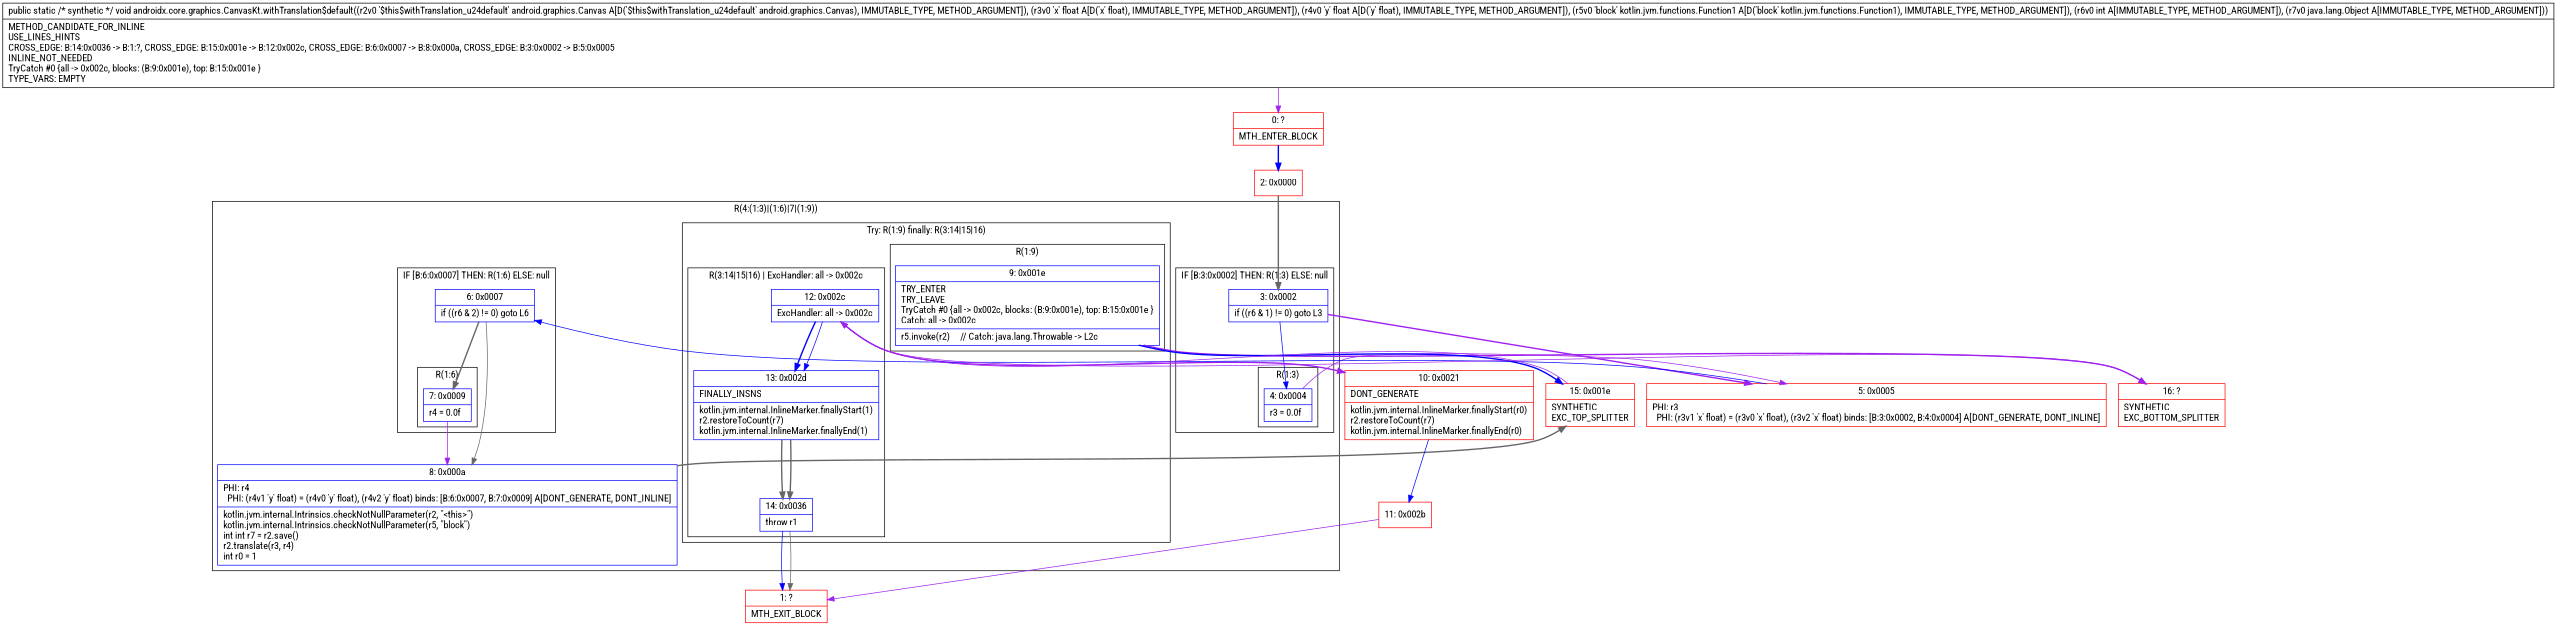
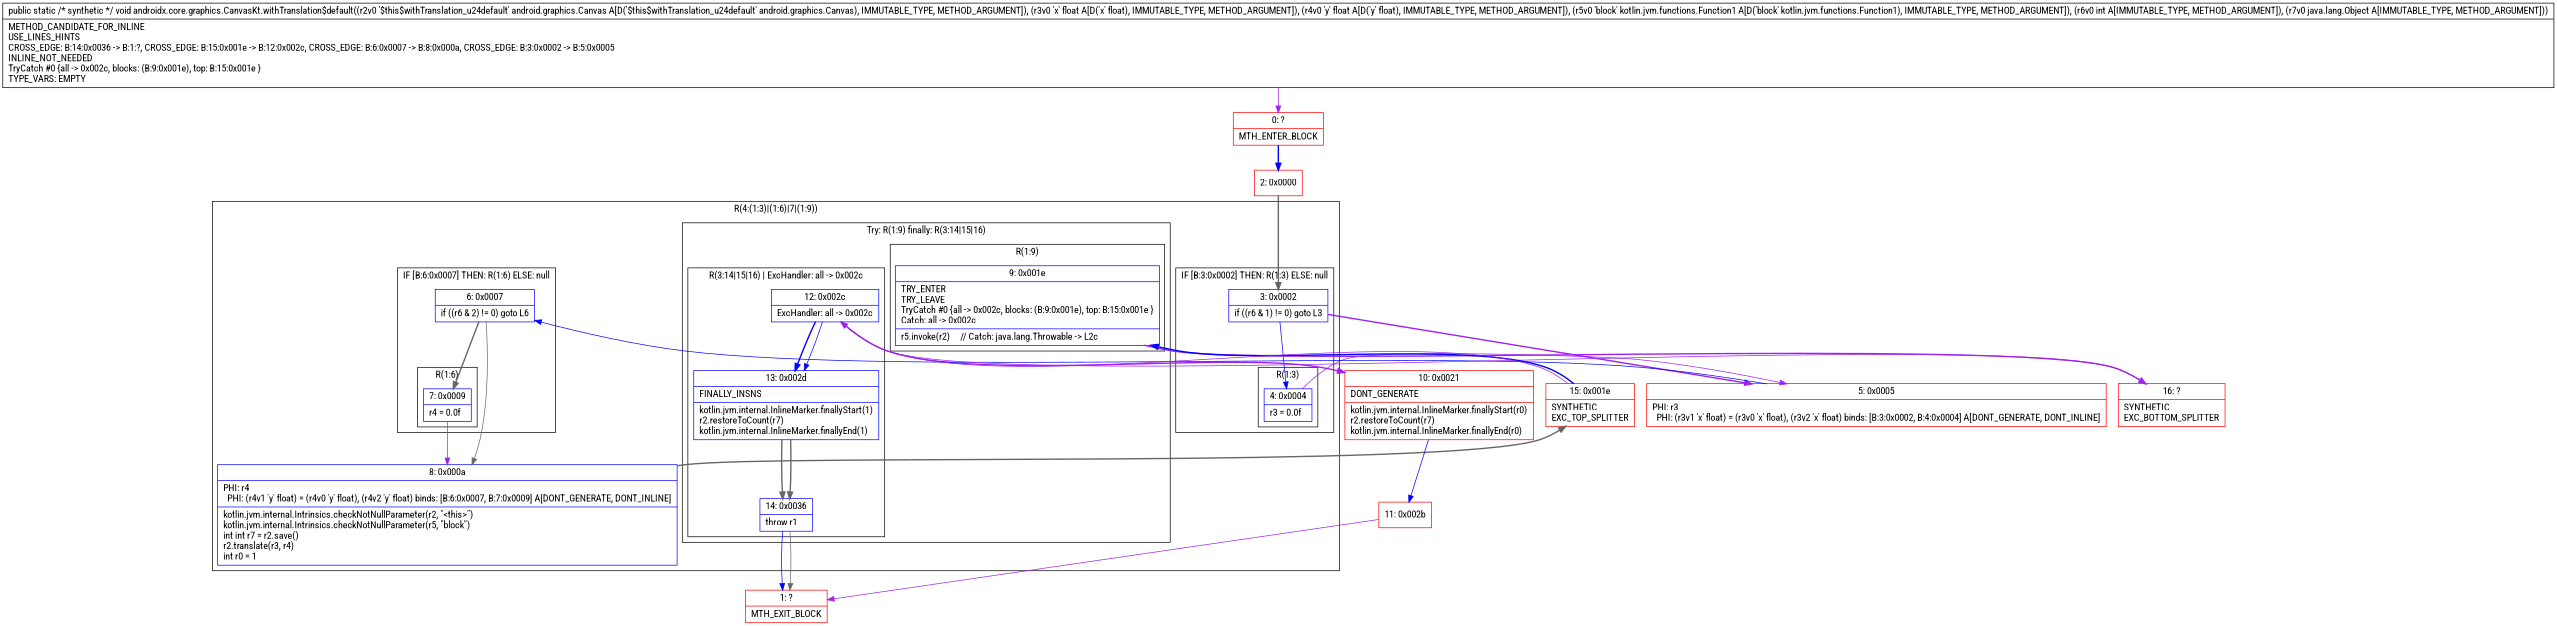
edge "9: 0x001e" -> "15: 0x001e": reversed
